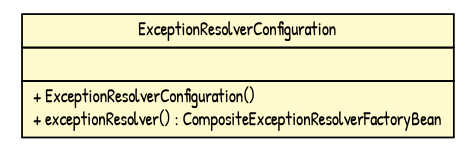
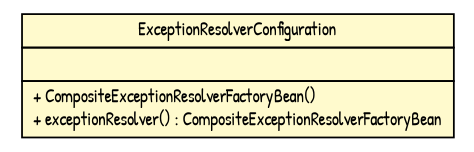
node "ExceptionResolverConfiguration": text "+ ExceptionResolverConfiguration()" -> "+ CompositeExceptionResolverFactoryBean()"
